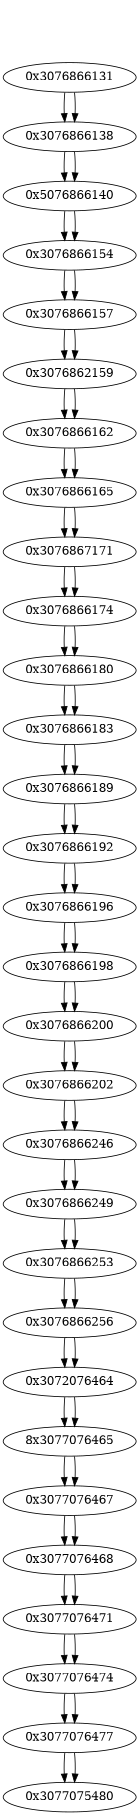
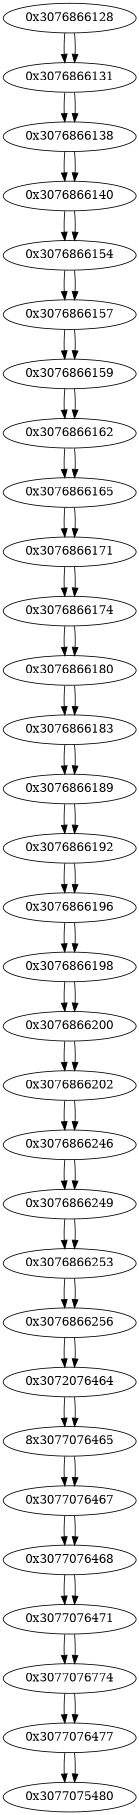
node "0x3076866128": added
node "0x5076866140": label "0x5076866140" -> "0x3076866140"
node "0x3076862159": label "0x3076862159" -> "0x3076866159"
node "0x3076867171": label "0x3076867171" -> "0x3076866171"
node "0x3077076474": label "0x3077076474" -> "0x3077076774"
